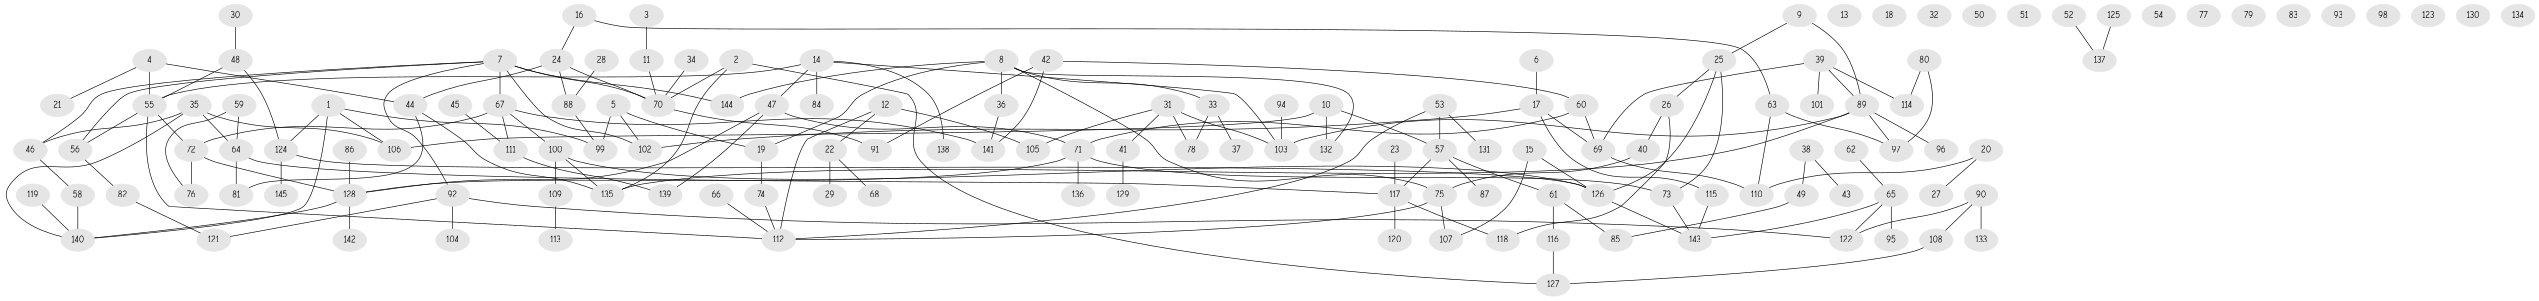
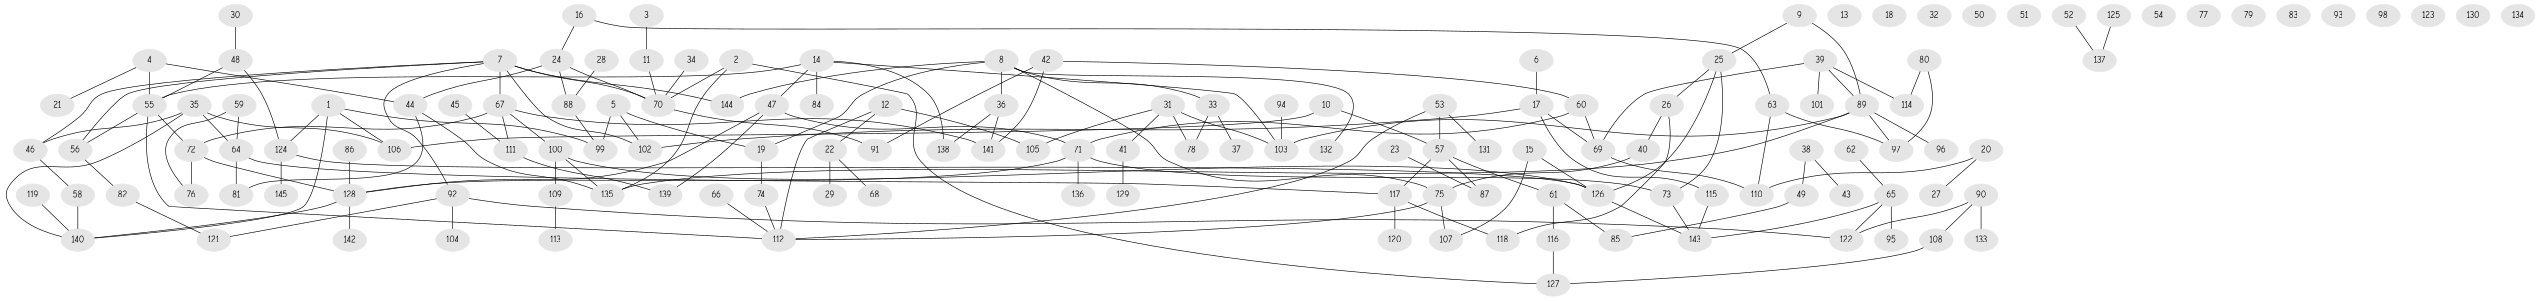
edge "36" -- "138": added
edge "10" -- "132": removed
edge "23" -- "117": now "23" -- "87"
